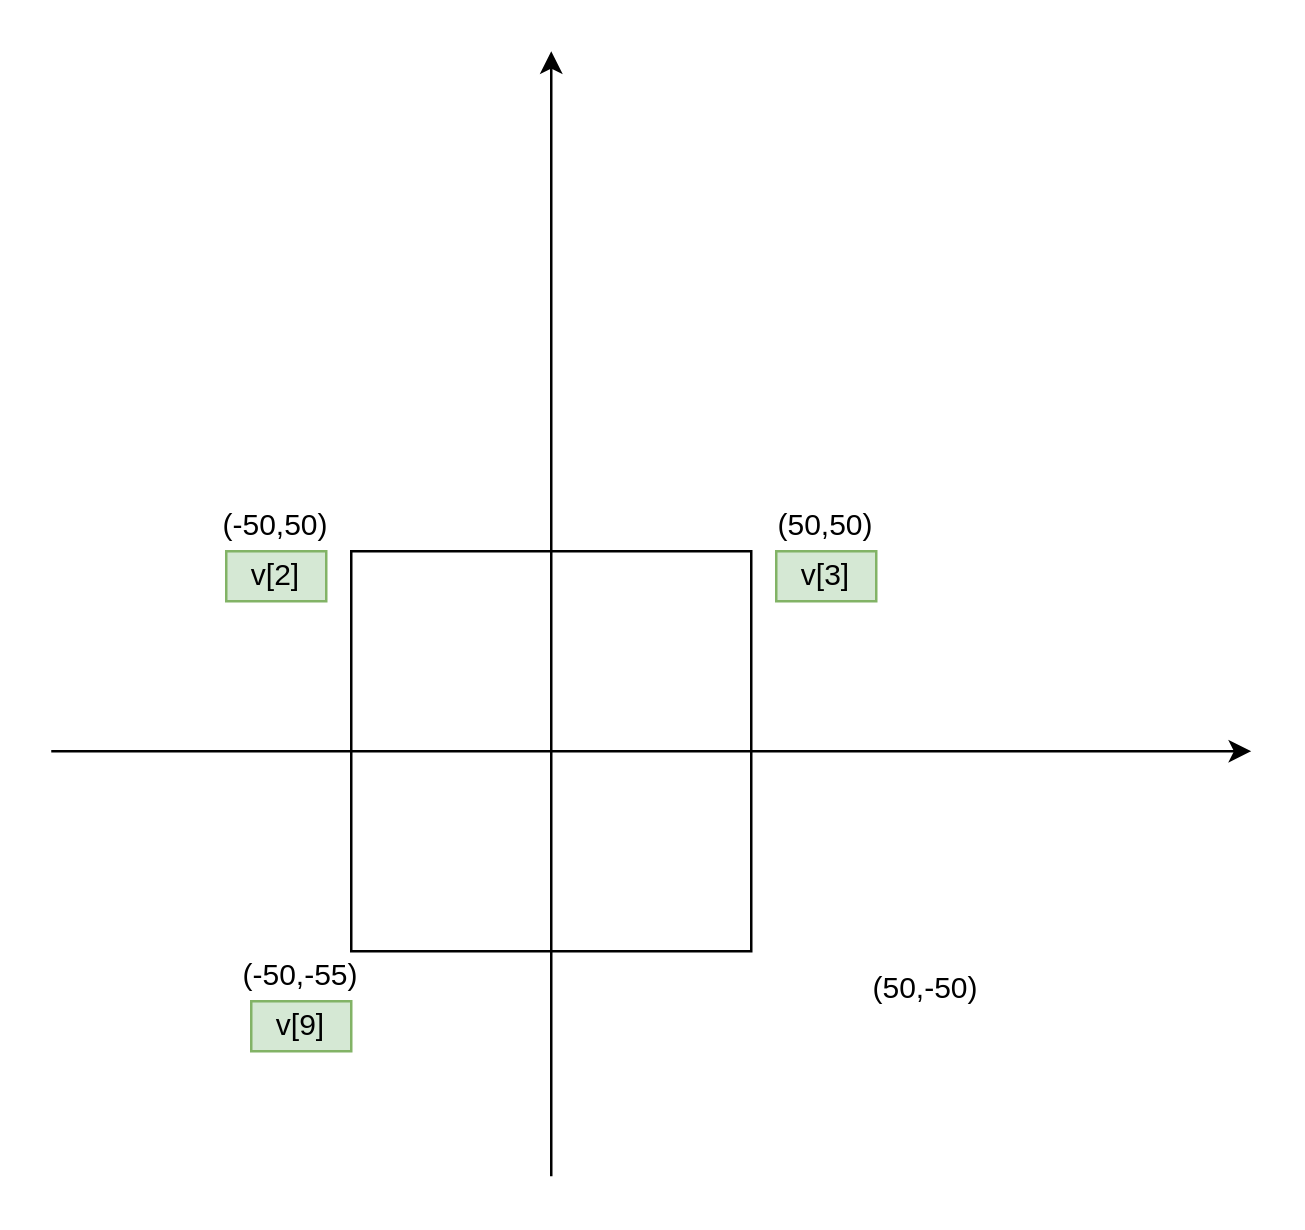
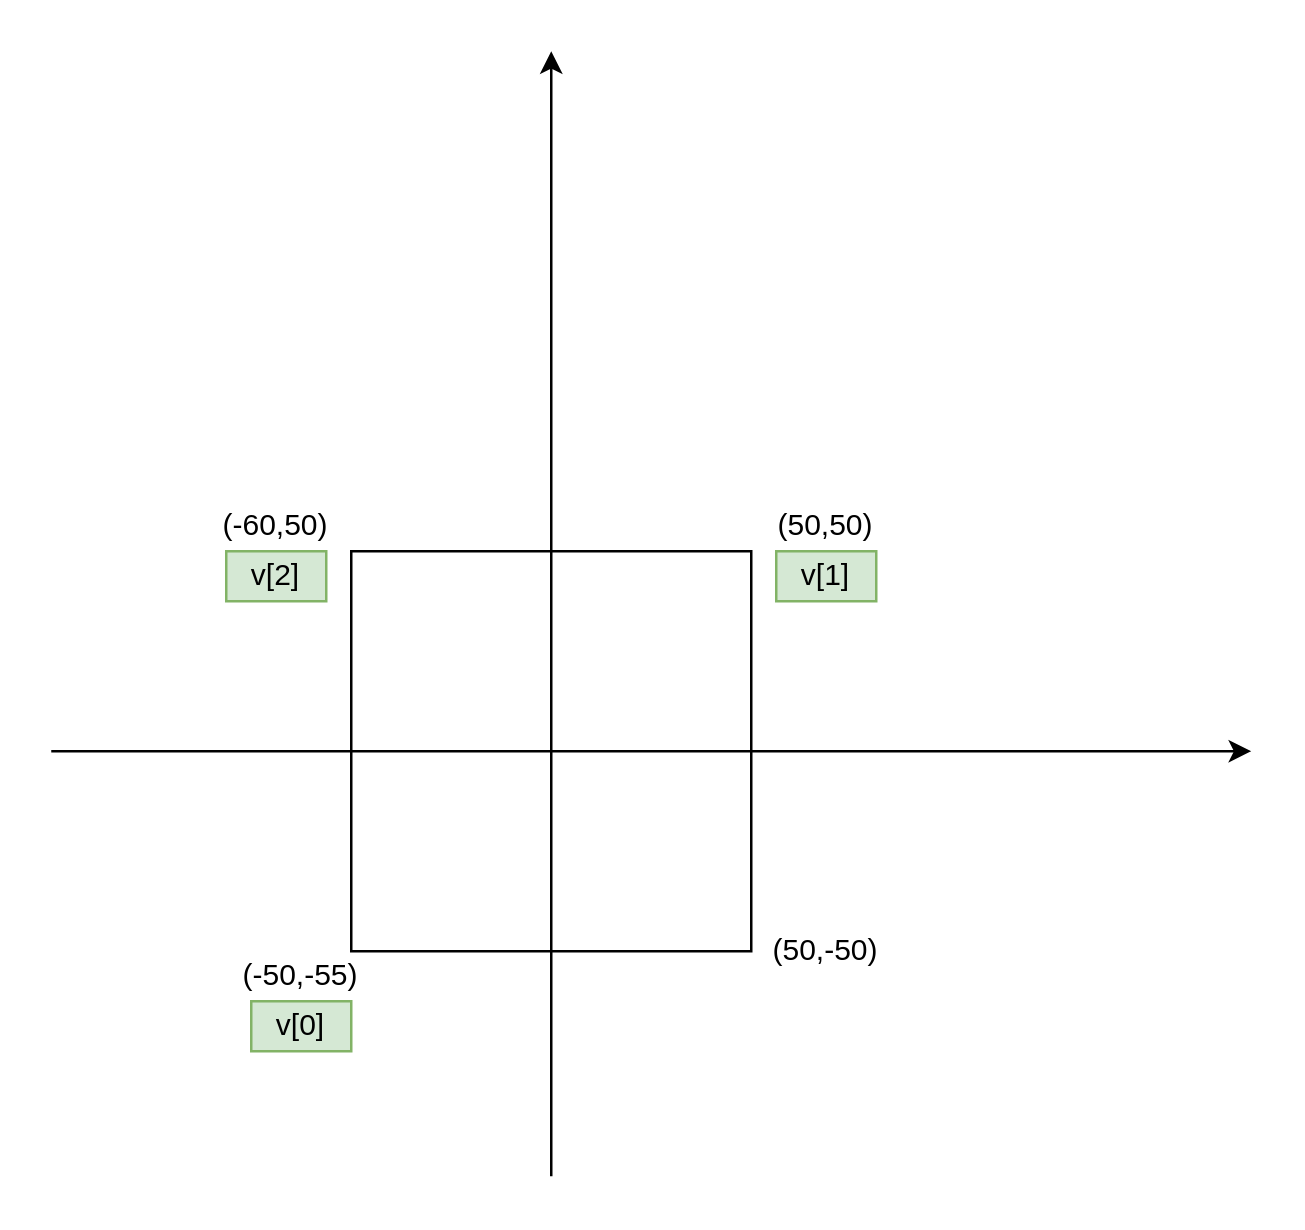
node "(-50,50)": label "(-50,50)" -> "(-60,50)"
node "v[3]": label "v[3]" -> "v[1]"
node "(50,-50)": moved (926, 989) -> (826, 951)
node "v[9]": label "v[9]" -> "v[0]"
